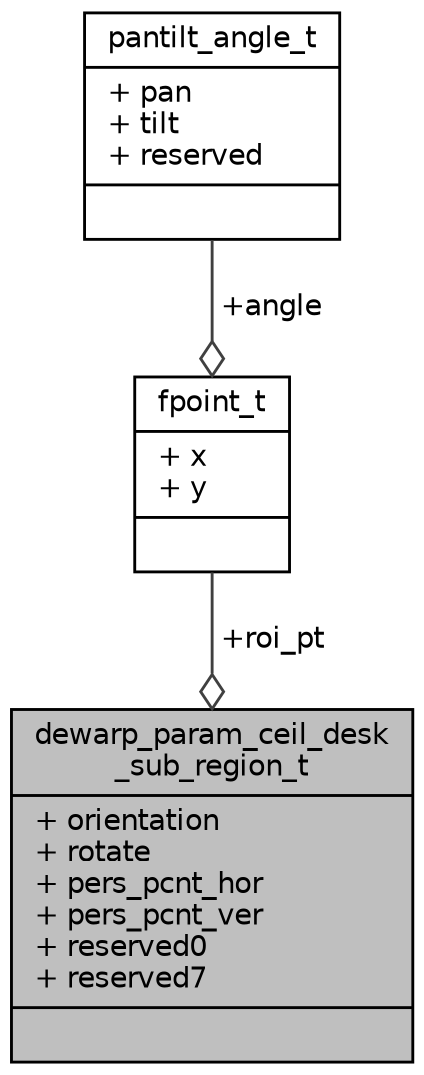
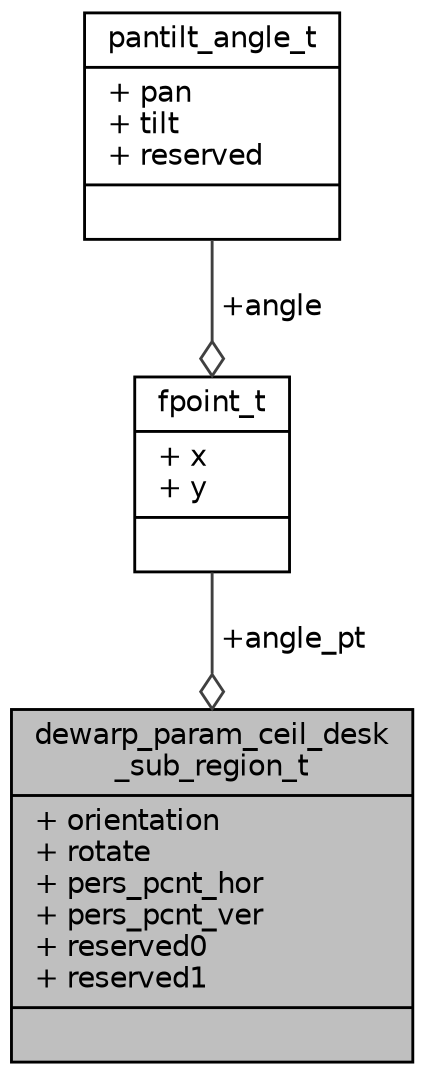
edge "fpoint_t" -> "dewarp_param_ceil_desk": label " +roi_pt" -> " +angle_pt"
node "dewarp_param_ceil_desk": text "+ reserved7" -> "+ reserved1"
